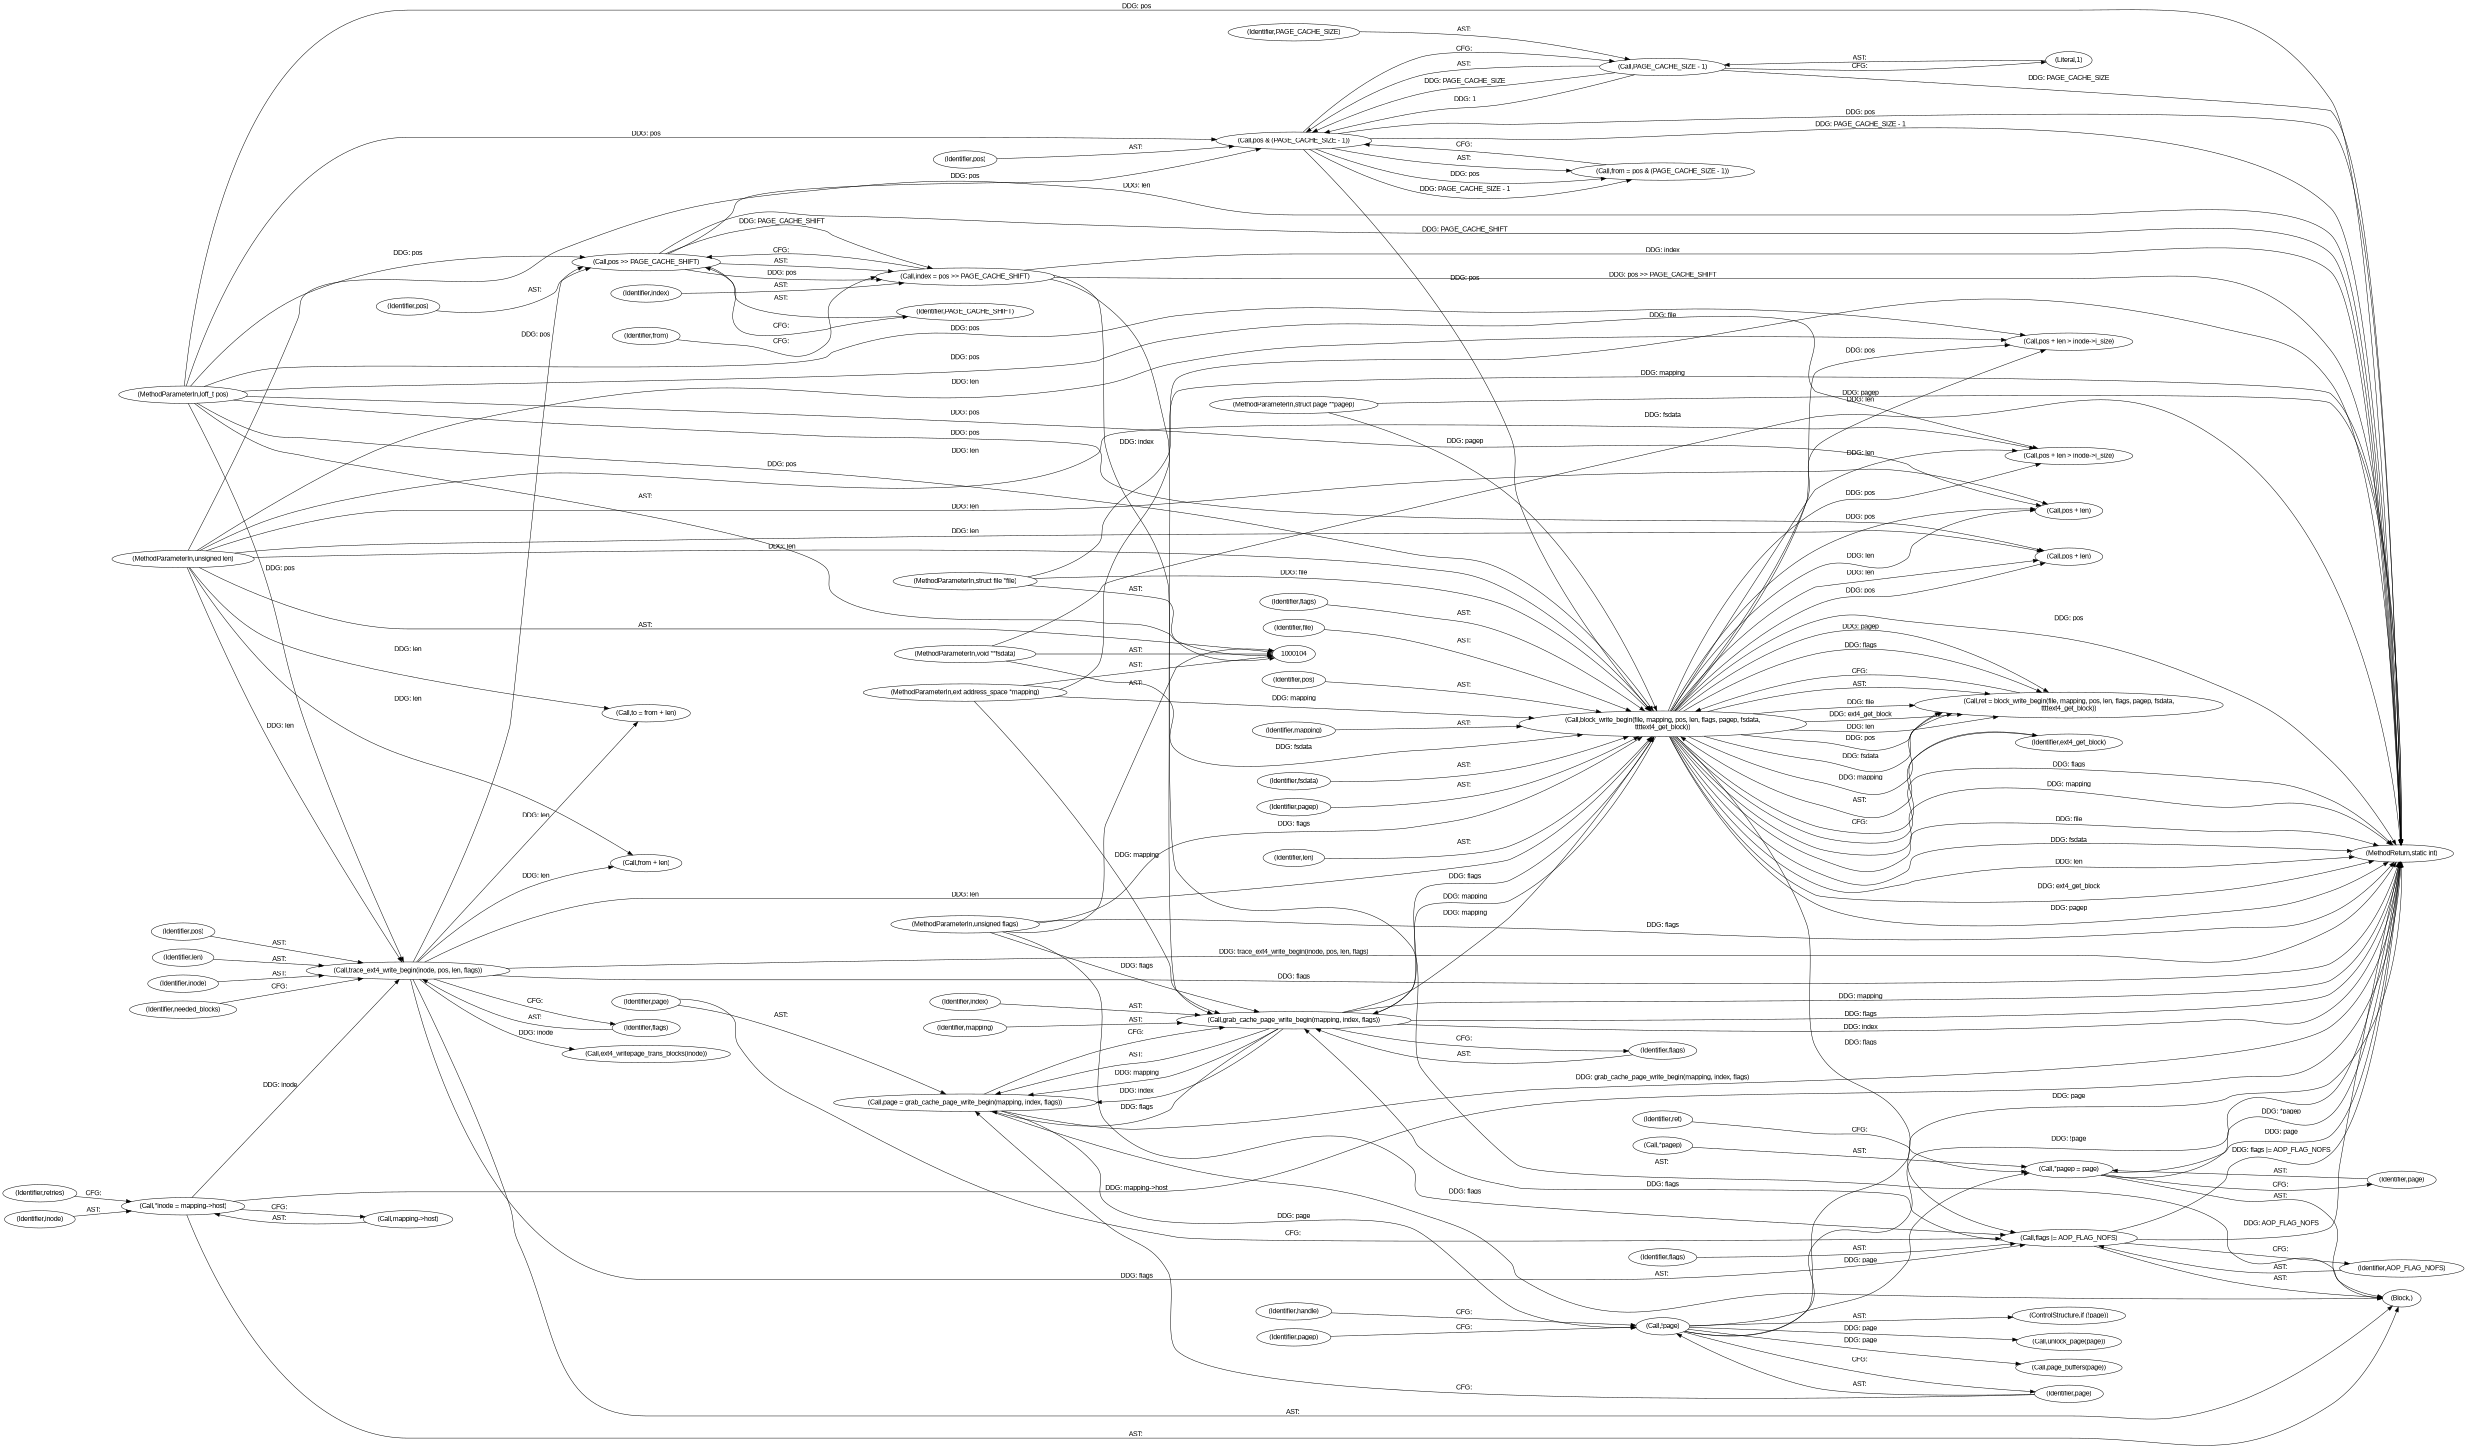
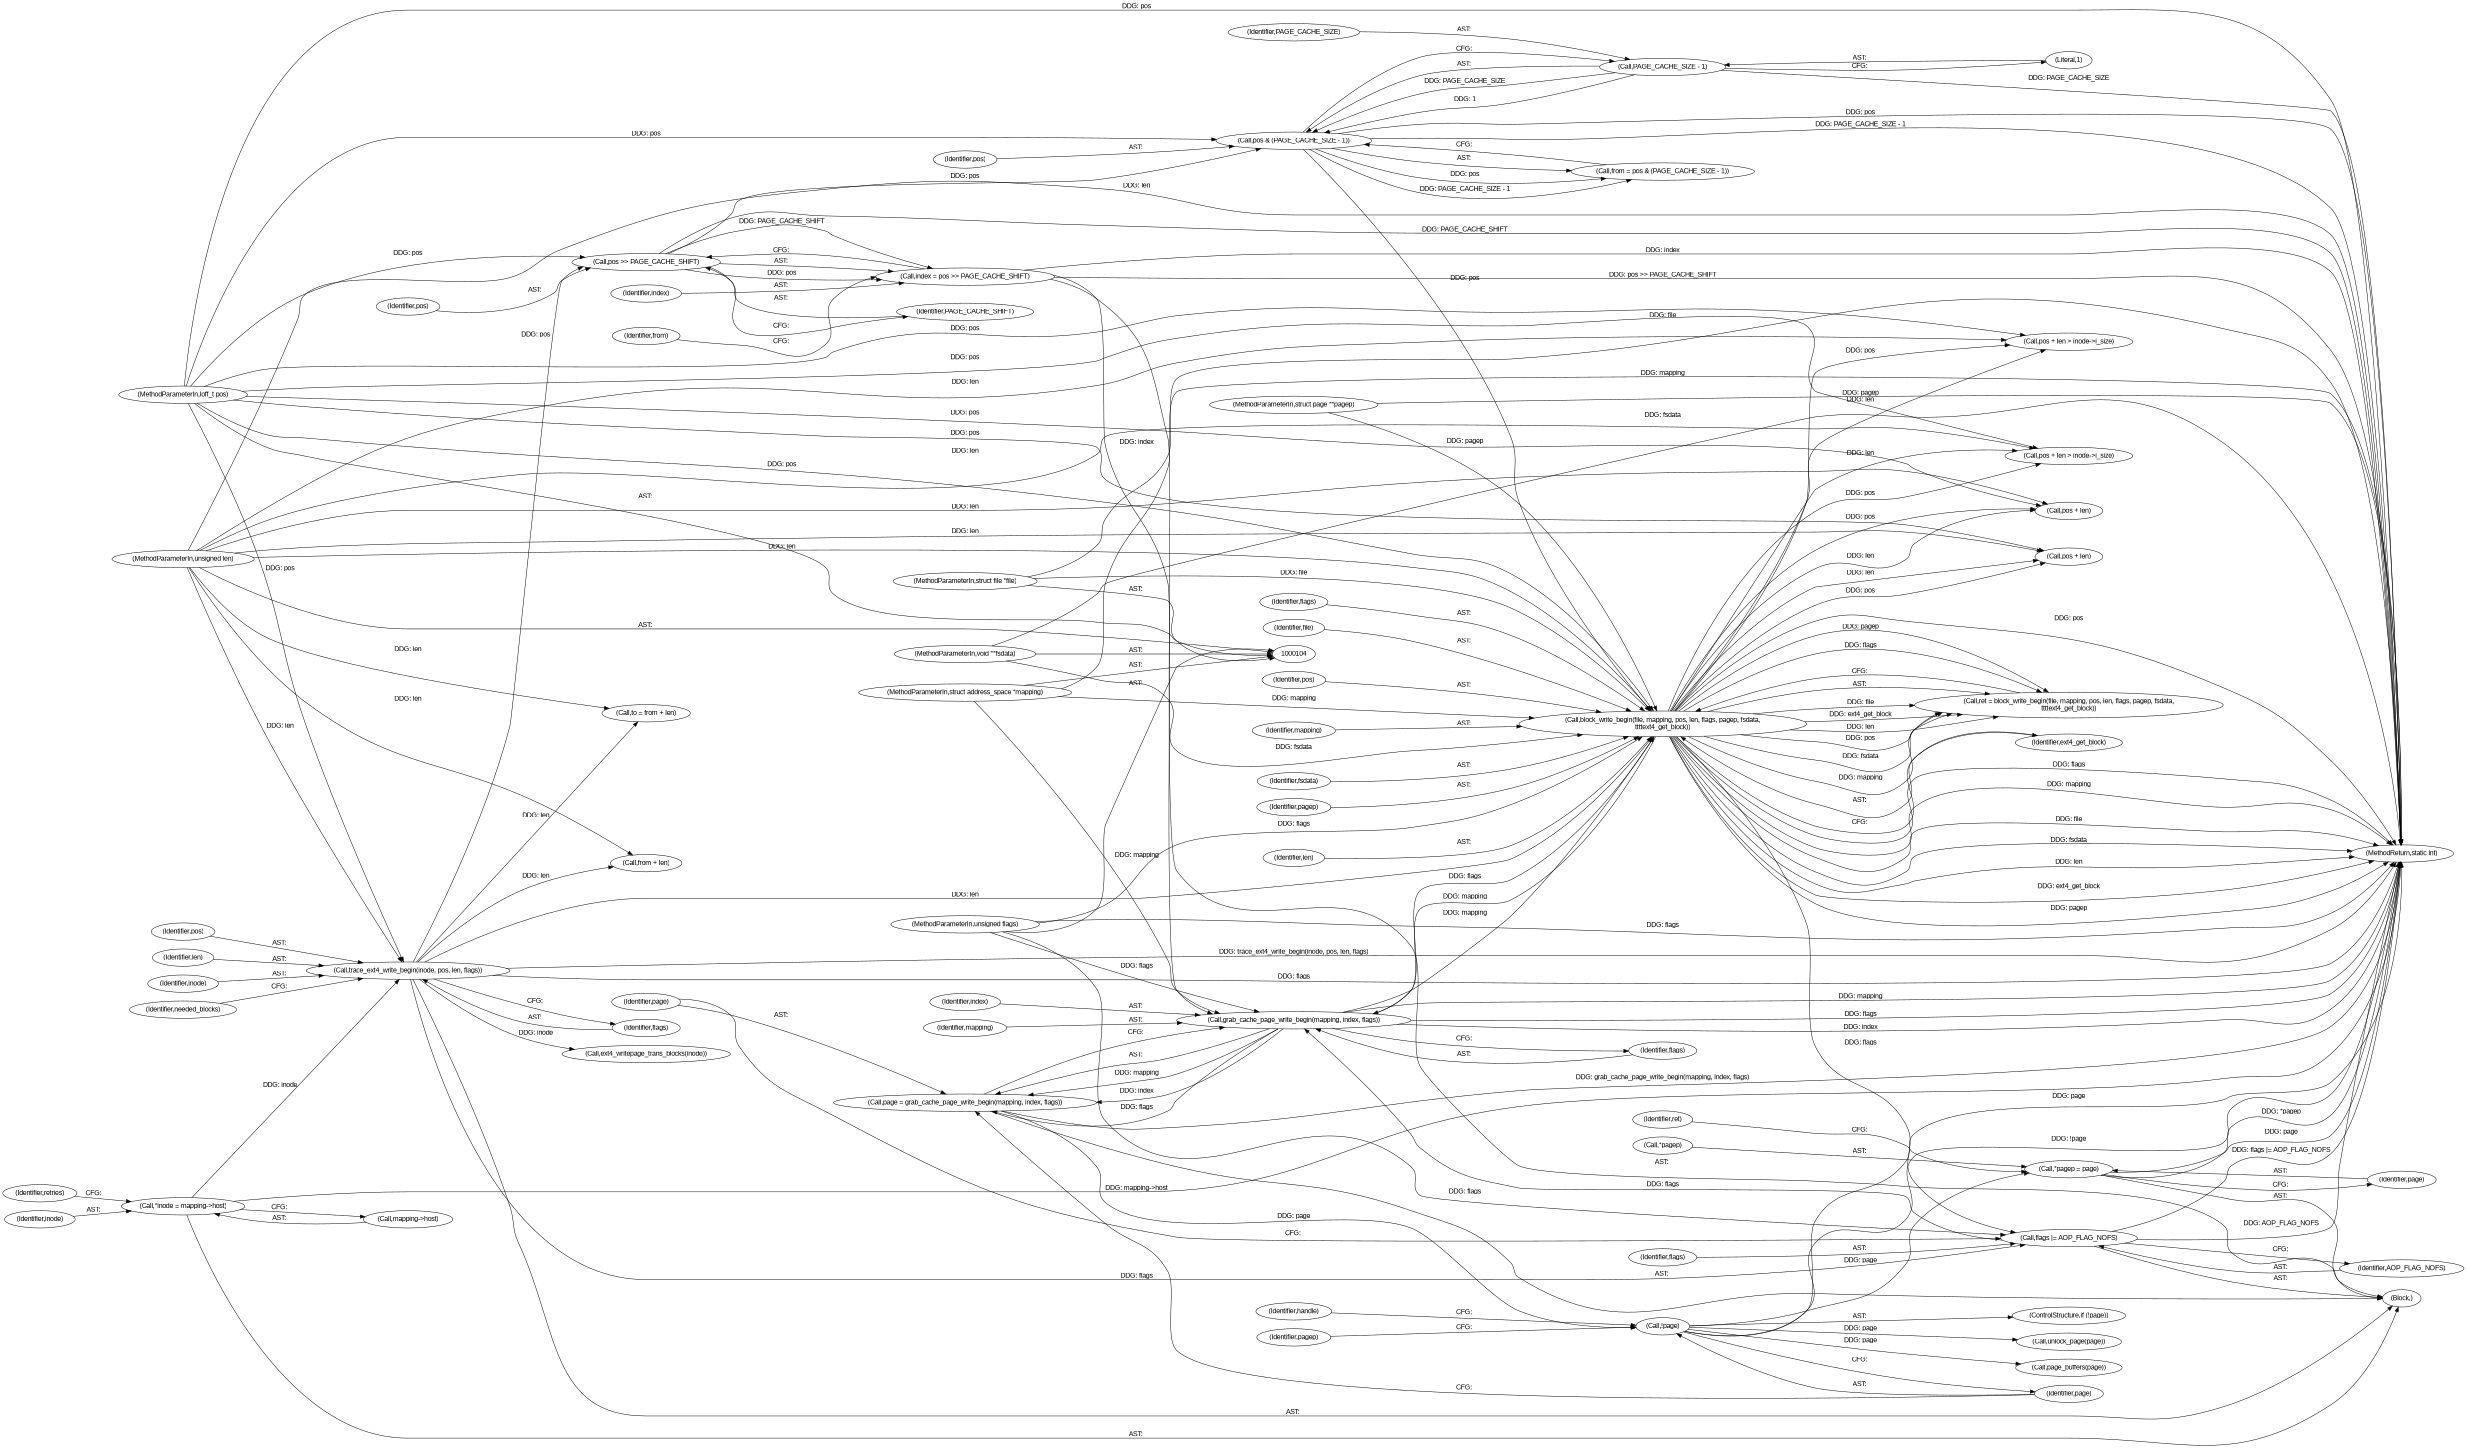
node "(MethodParameterIn,ext address_space *mapping)": label "(MethodParameterIn,ext address_space *mapping)" -> "(MethodParameterIn,struct address_space *mapping)"
